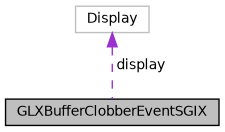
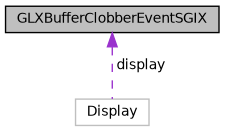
edge "GLXBufferClobberEventSGIX" -> "Display": reversed
